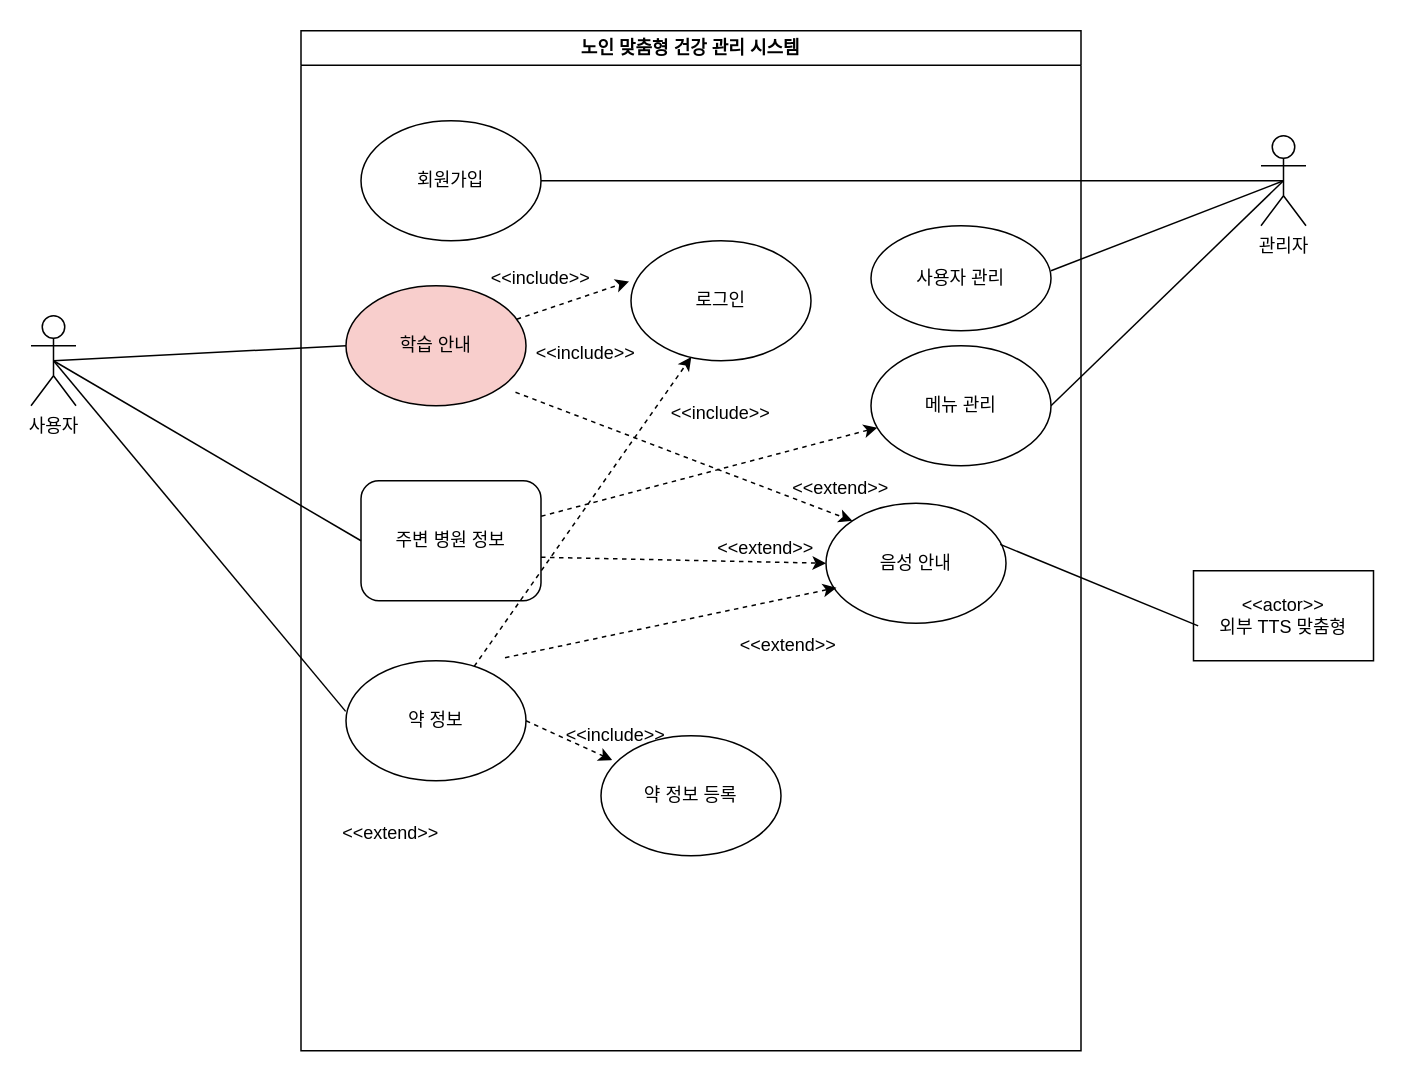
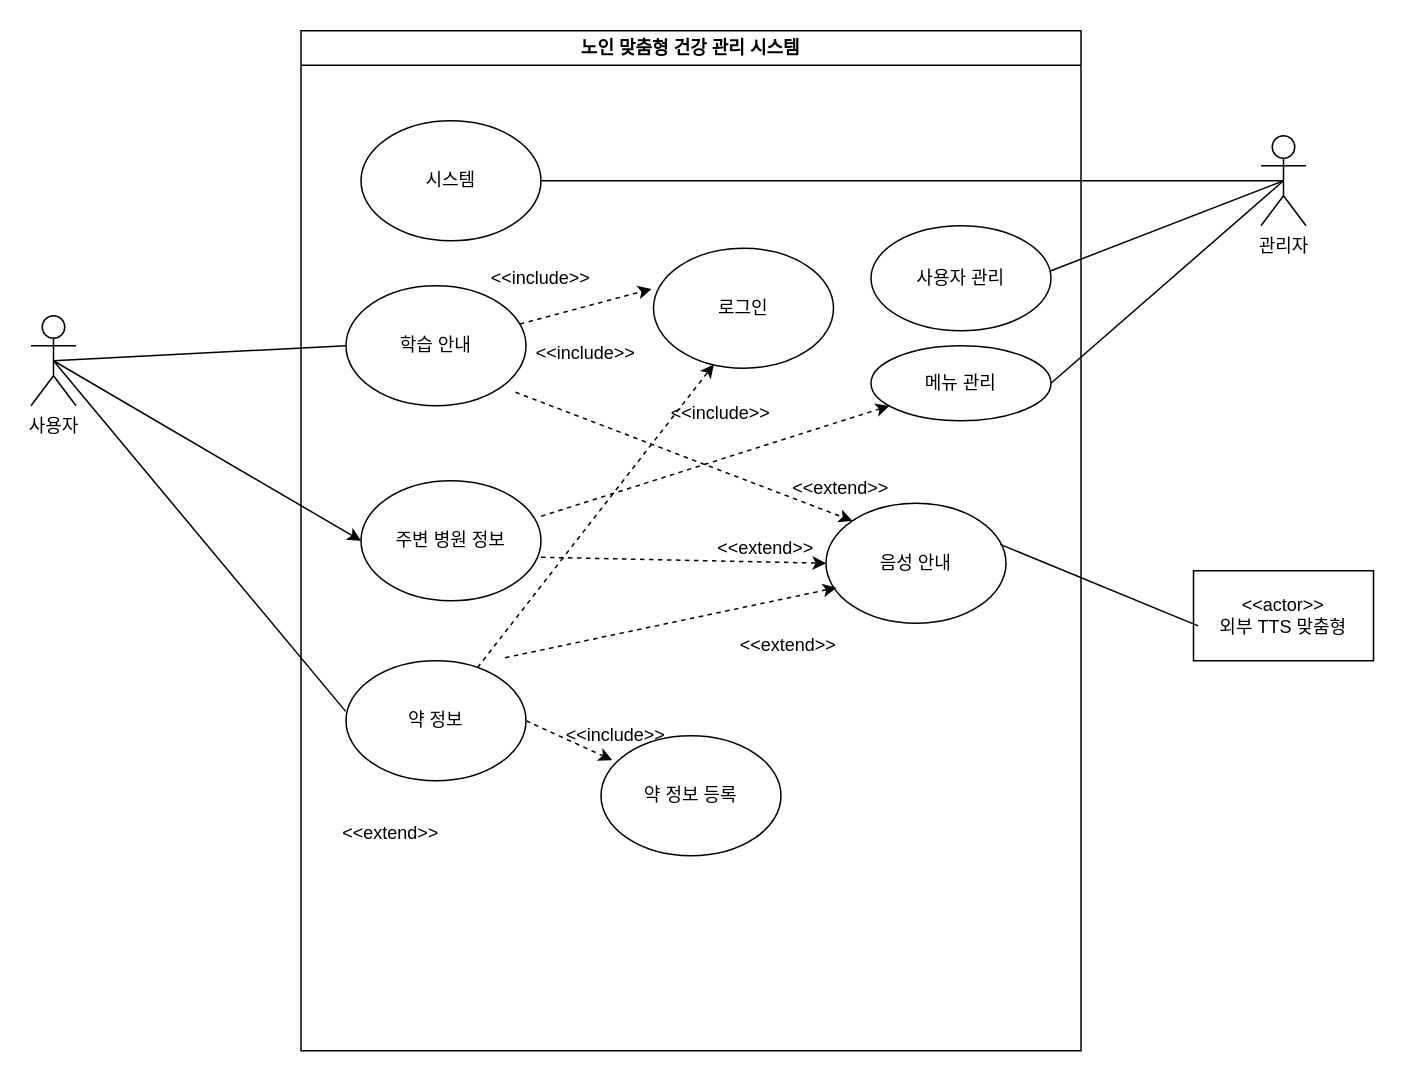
node "회원가입": label "회원가입" -> "시스템"
node "로그인": moved (721, 301) -> (743, 308)
node "학습 안내": fillcolor #f8cecc -> #ffffff
node "메뉴 관리": size 180x120 -> 180x75
edge "사용자" -- "주변 병원 정보": arrowhead none -> classic
node "주변 병원 정보": shape rounded rectangle -> ellipse
